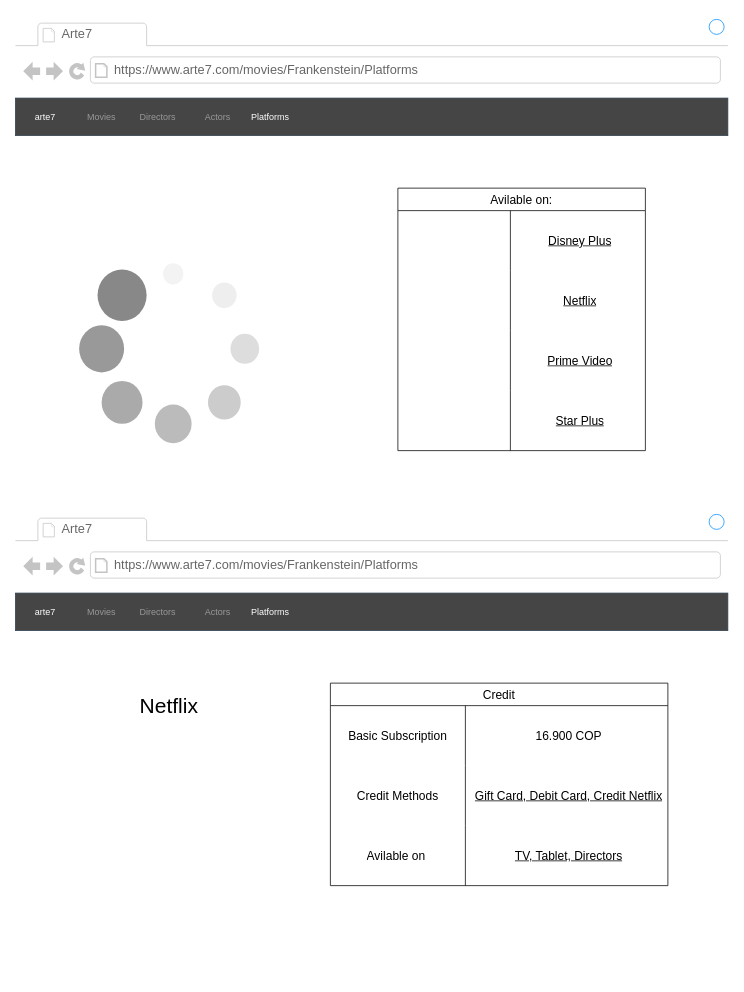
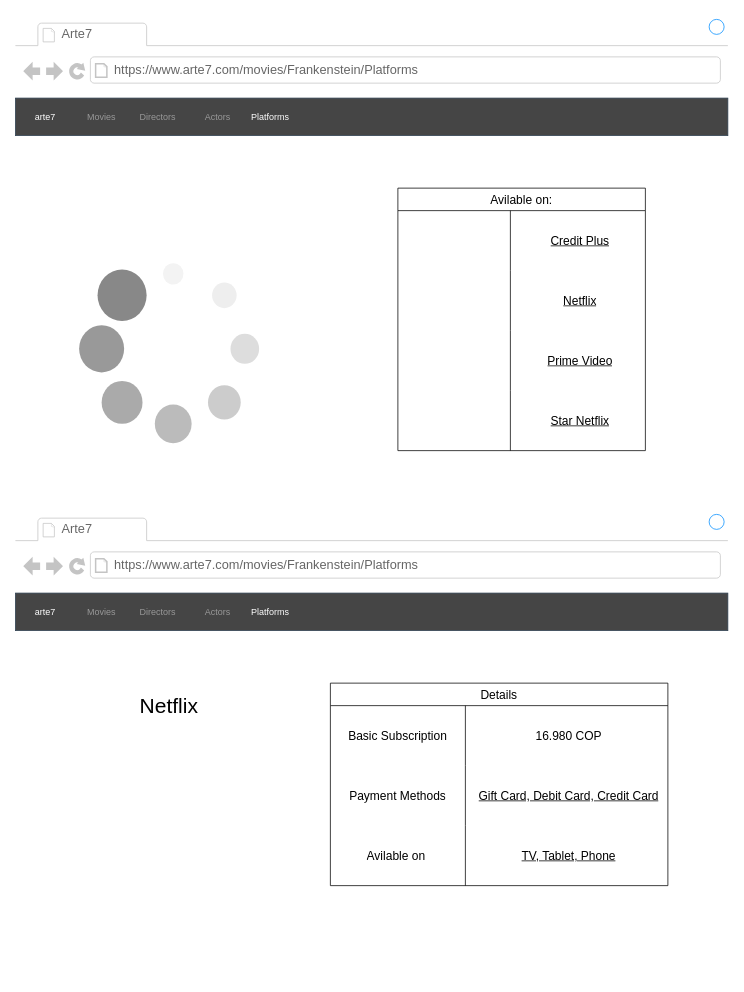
node "Disney Plus": label "Disney Plus" -> "Credit Plus"
node "Star Plus": label "Star Plus" -> "Star Netflix"
node "Credit": label "Credit" -> "Details"
node "16.900 COP": label "16.900 COP" -> "16.980 COP"
node "Credit Methods": label "Credit Methods" -> "Payment Methods"
node "Gift Card, Debit Card, Credit Netflix": label "Gift Card, Debit Card, Credit Netflix" -> "Gift Card, Debit Card, Credit Card"
node "TV, Tablet, Directors": label "TV, Tablet, Directors" -> "TV, Tablet, Phone"
